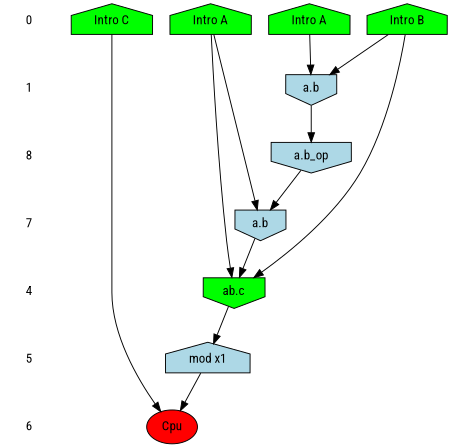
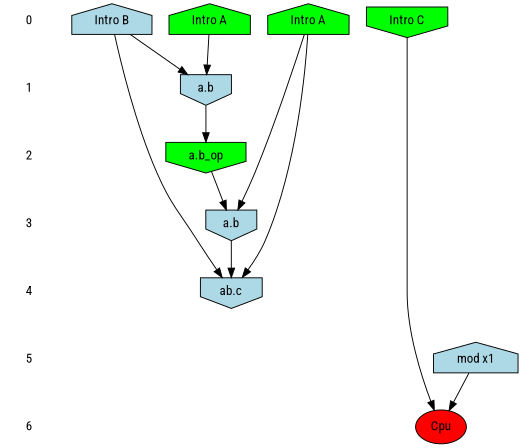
node "Intro C": shape house -> invhouse
node "Intro B": fillcolor green -> lightblue
node "8": label "8" -> "2"
node "a.b_op": fillcolor lightblue -> green
node "7": label "7" -> "3"
node "ab.c": fillcolor green -> lightblue
edge "ab.c" -> "mod x1": removed
